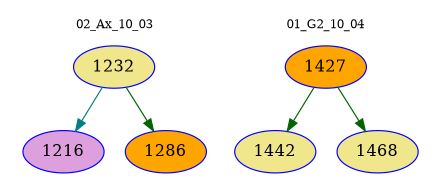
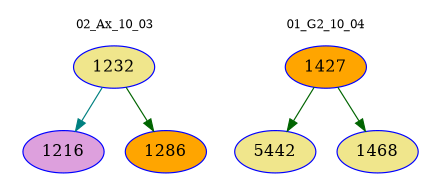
node "1442": label "1442" -> "5442"
